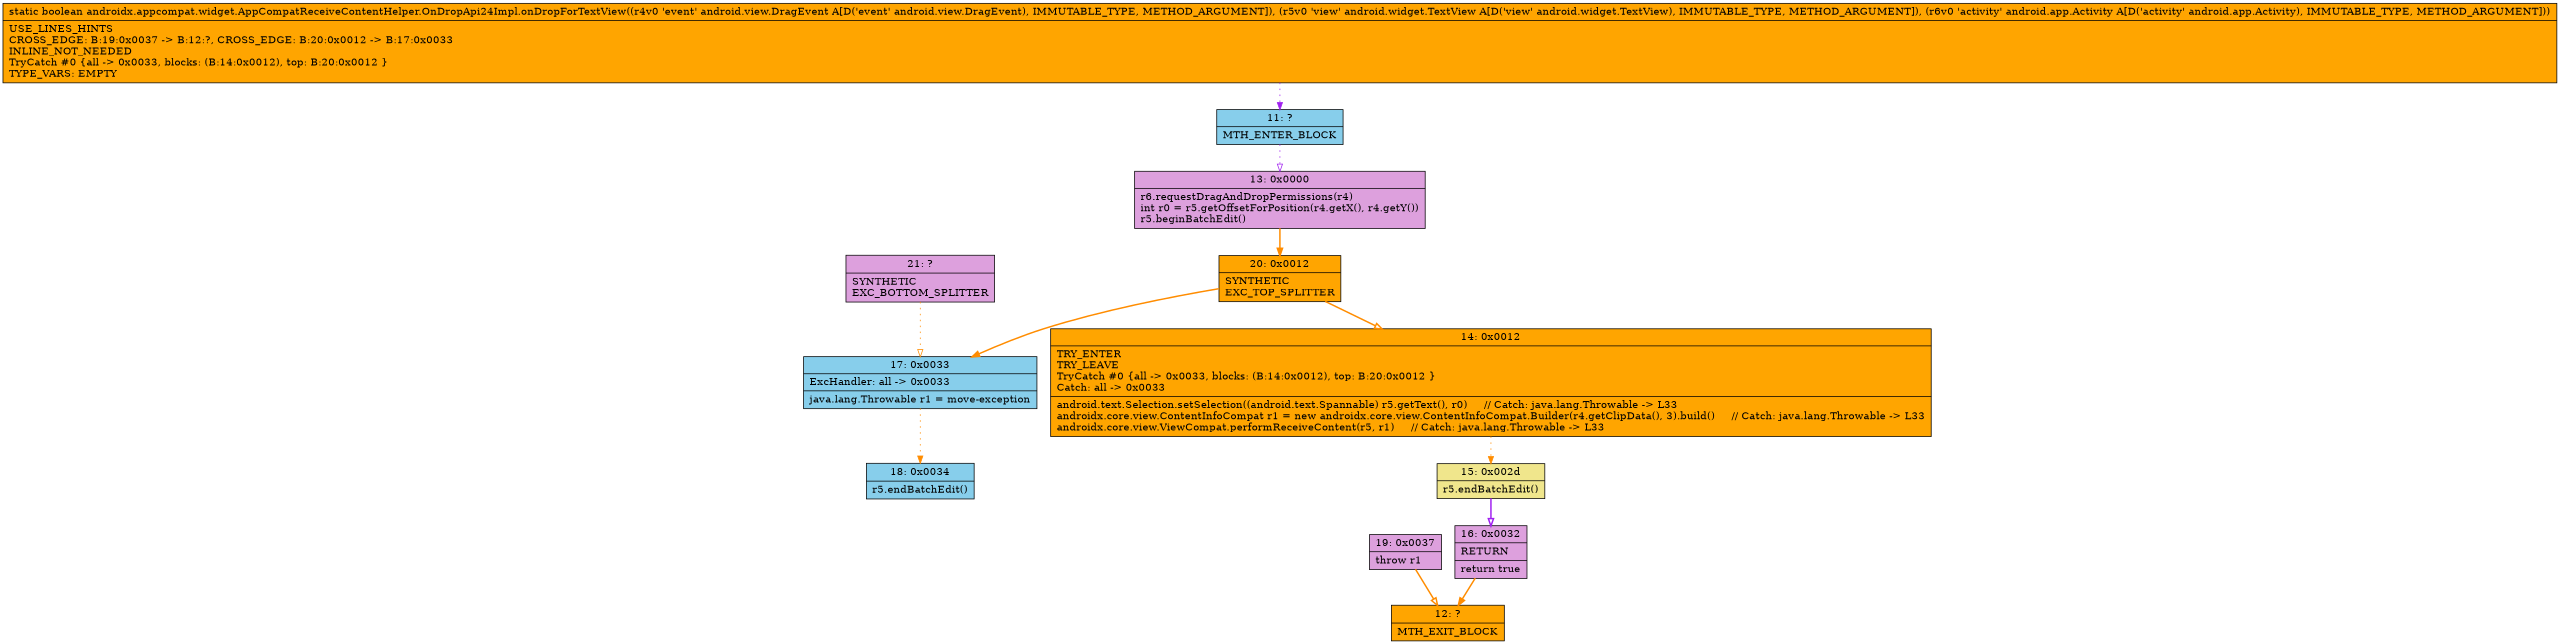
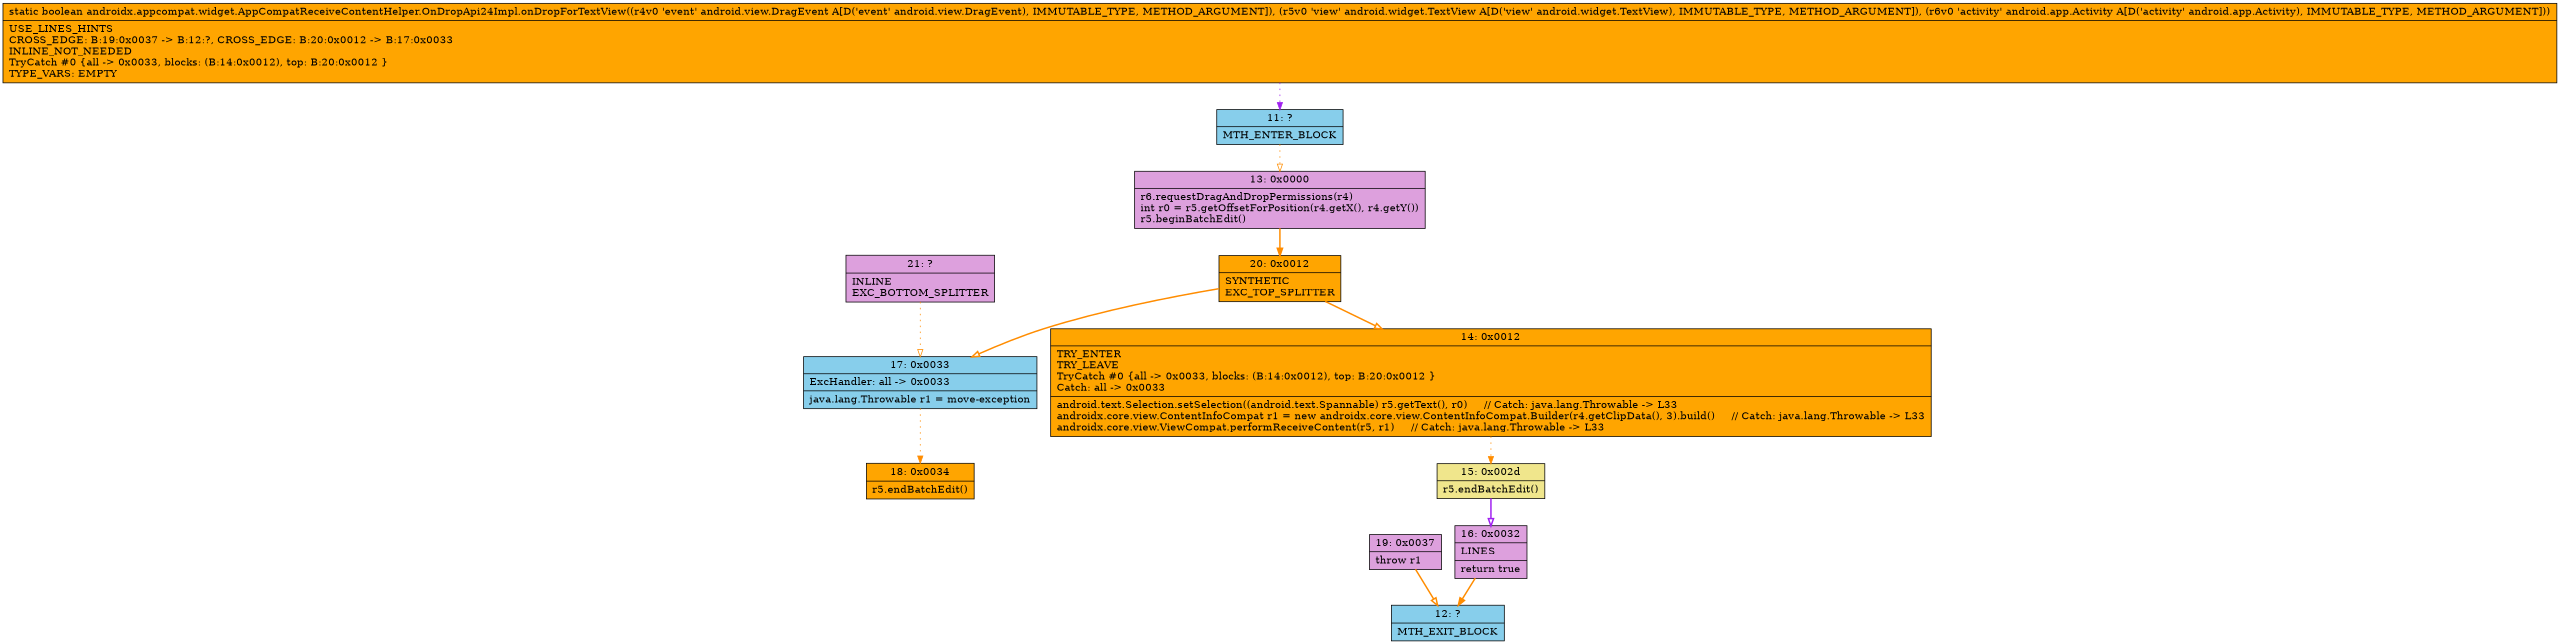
edge "11: ?" -> "13: 0x0000": color purple -> darkorange
node "21: ?": text "SYNTHETIC" -> "INLINE"
edge "20: 0x0012" -> "17: 0x0033": arrowhead normal -> onormal
node "18: 0x0034": fillcolor skyblue -> orange
node "16: 0x0032": text "RETURN" -> "LINES"
node "12: ?": fillcolor orange -> skyblue
